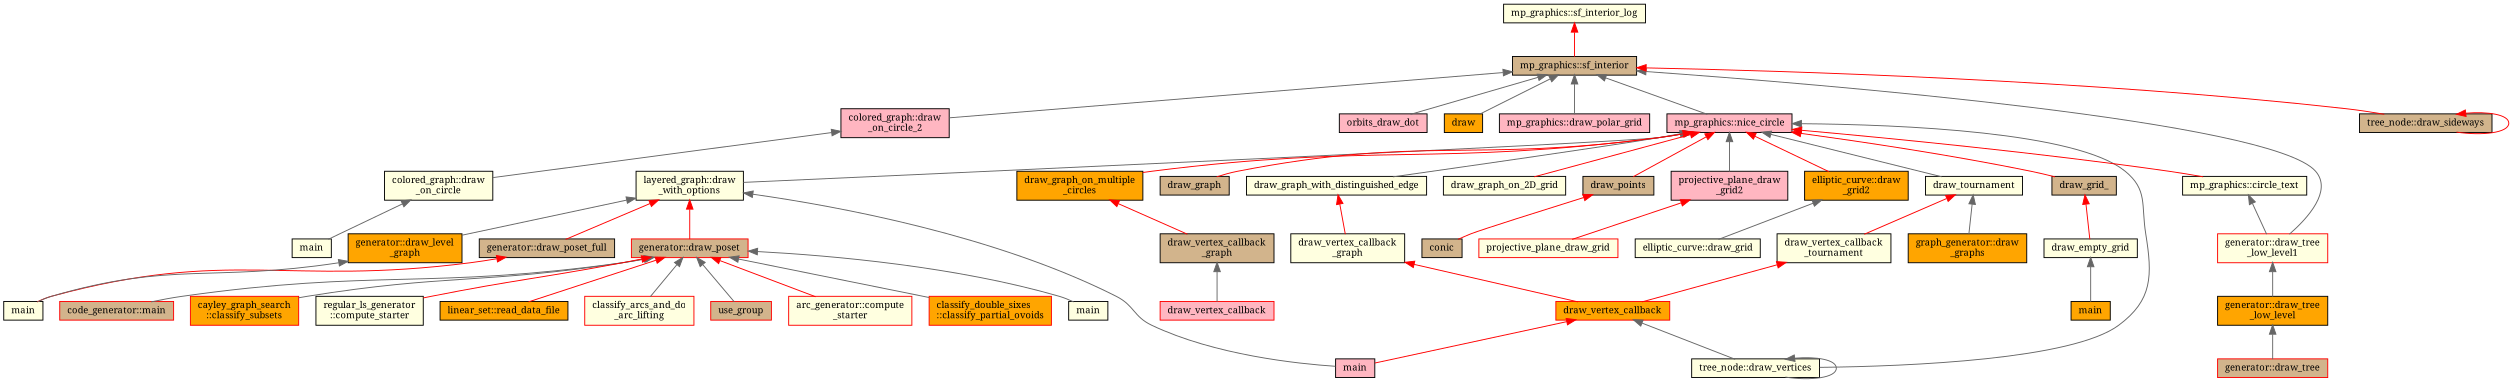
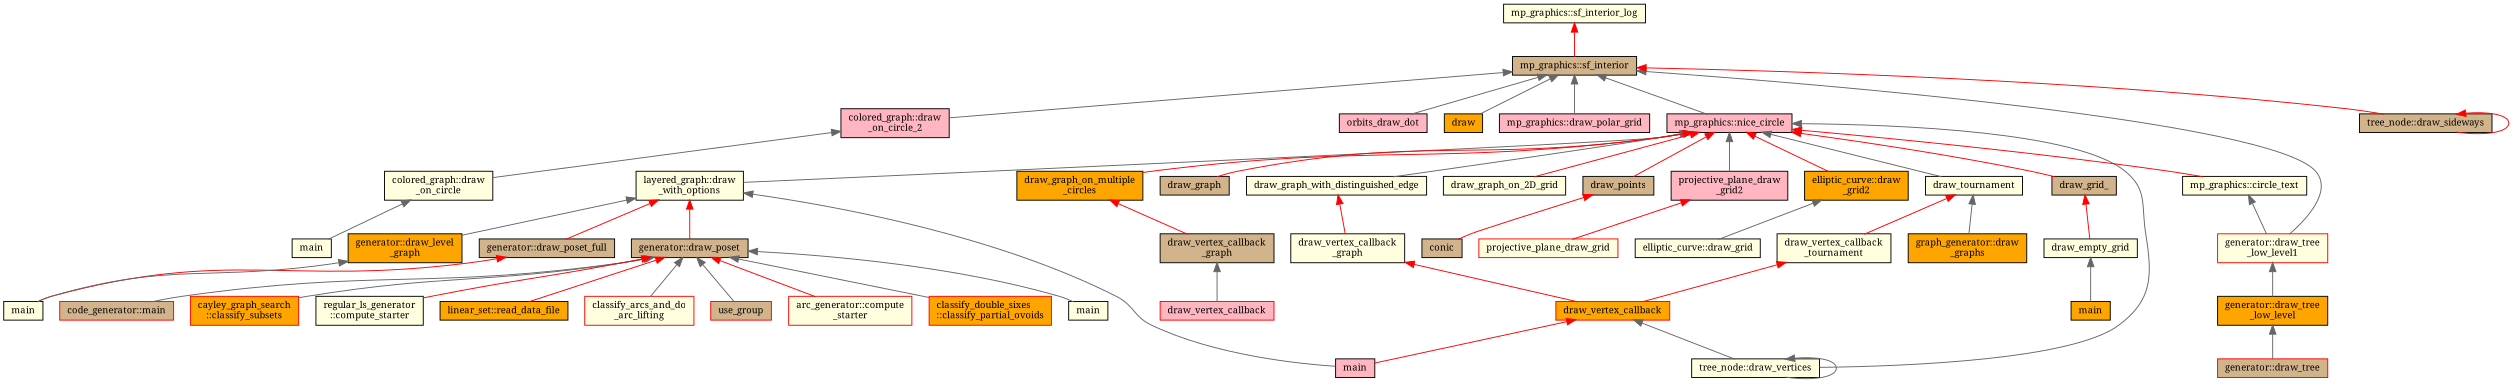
node "generator::draw_poset": color red -> black
